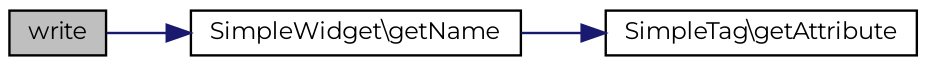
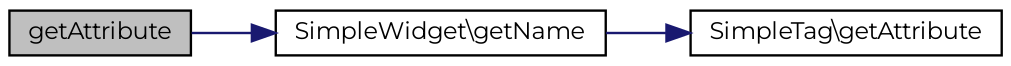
node "write": label "write" -> "getAttribute"
